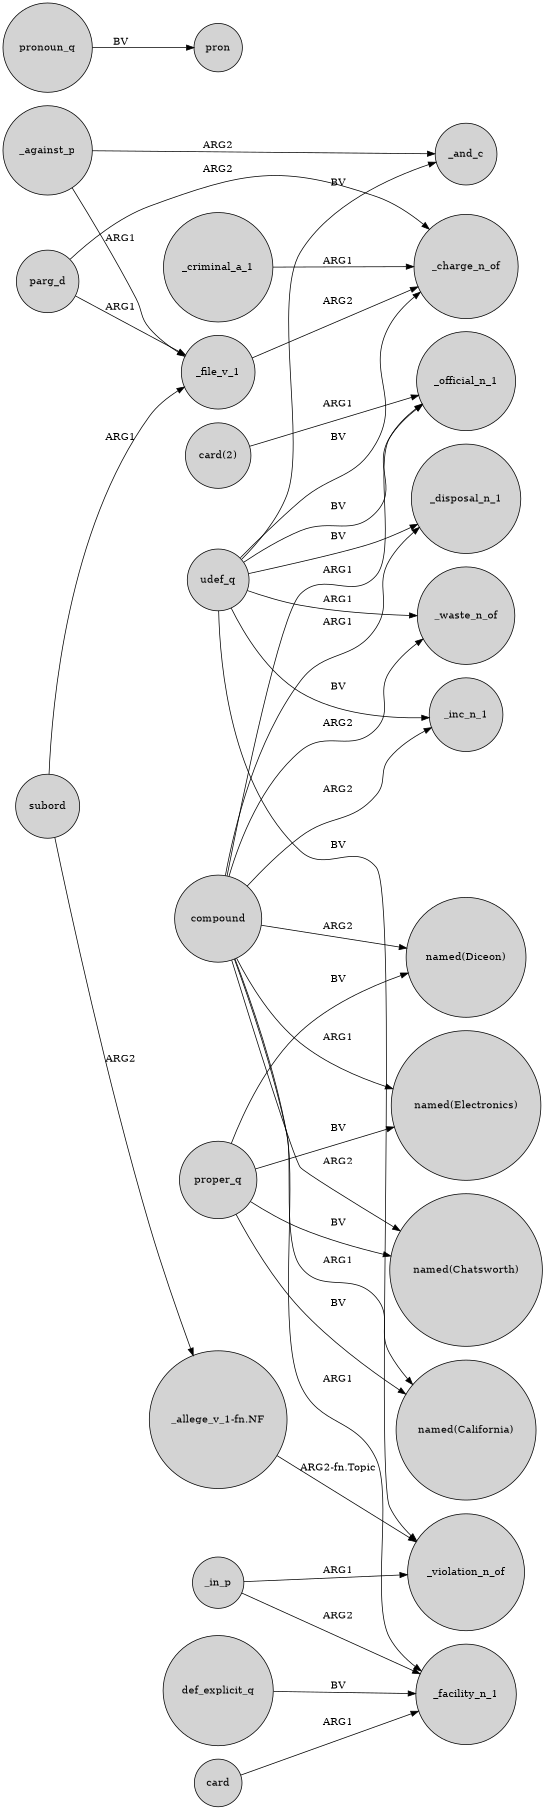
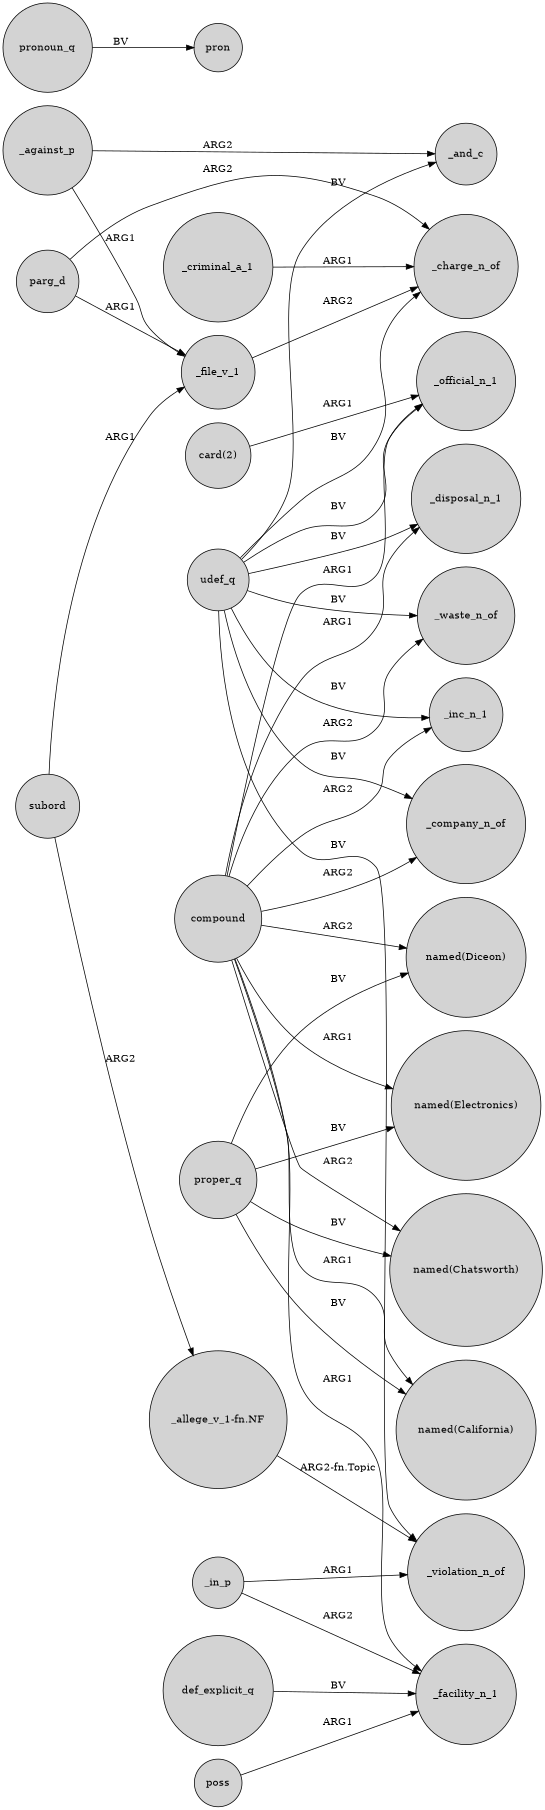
edge "udef_q" -> "_waste_n_of": label "ARG1" -> "BV"
node "_company_n_of": added
node "card": label "card" -> "poss"
